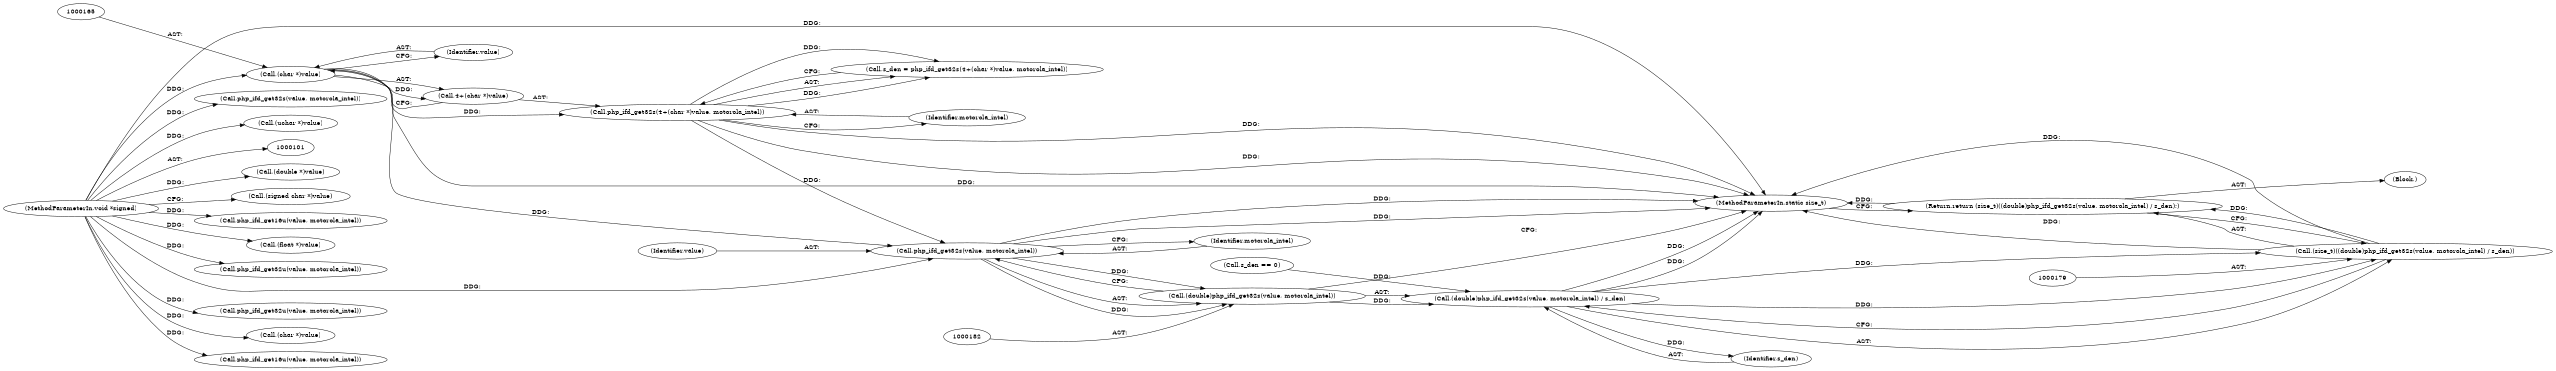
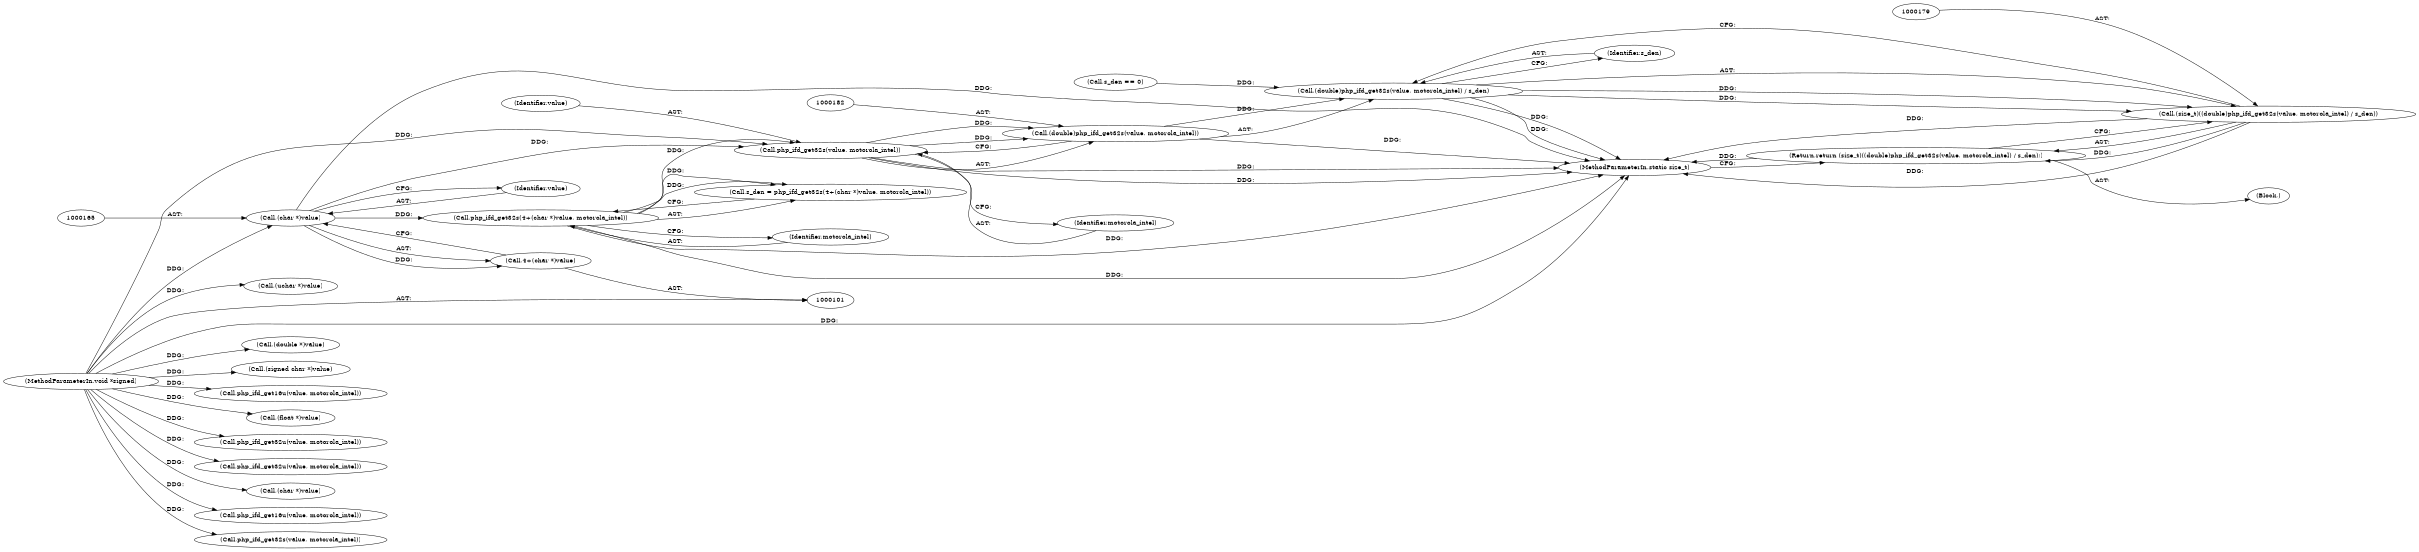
edge "(Call,4+(char *)value)" -> "(Call,php_ifd_get32s(4+(char *)value, motorola_intel))": now "(Call,4+(char *)value)" -> "1000101"
edge "(MethodParameterIn,void *signed)" -> "(Call,(signed char *)value)": label "CFG: " -> "DDG: "
edge "(Call,(double)php_ifd_get32s(value, motorola_intel))" -> "(MethodParameterIn,static size_t)": label "CFG: " -> "DDG: "
edge "(Call,(double)php_ifd_get32s(value, motorola_intel) / s_den)" -> "(Identifier,s_den)": label "DDG: " -> "CFG: "
